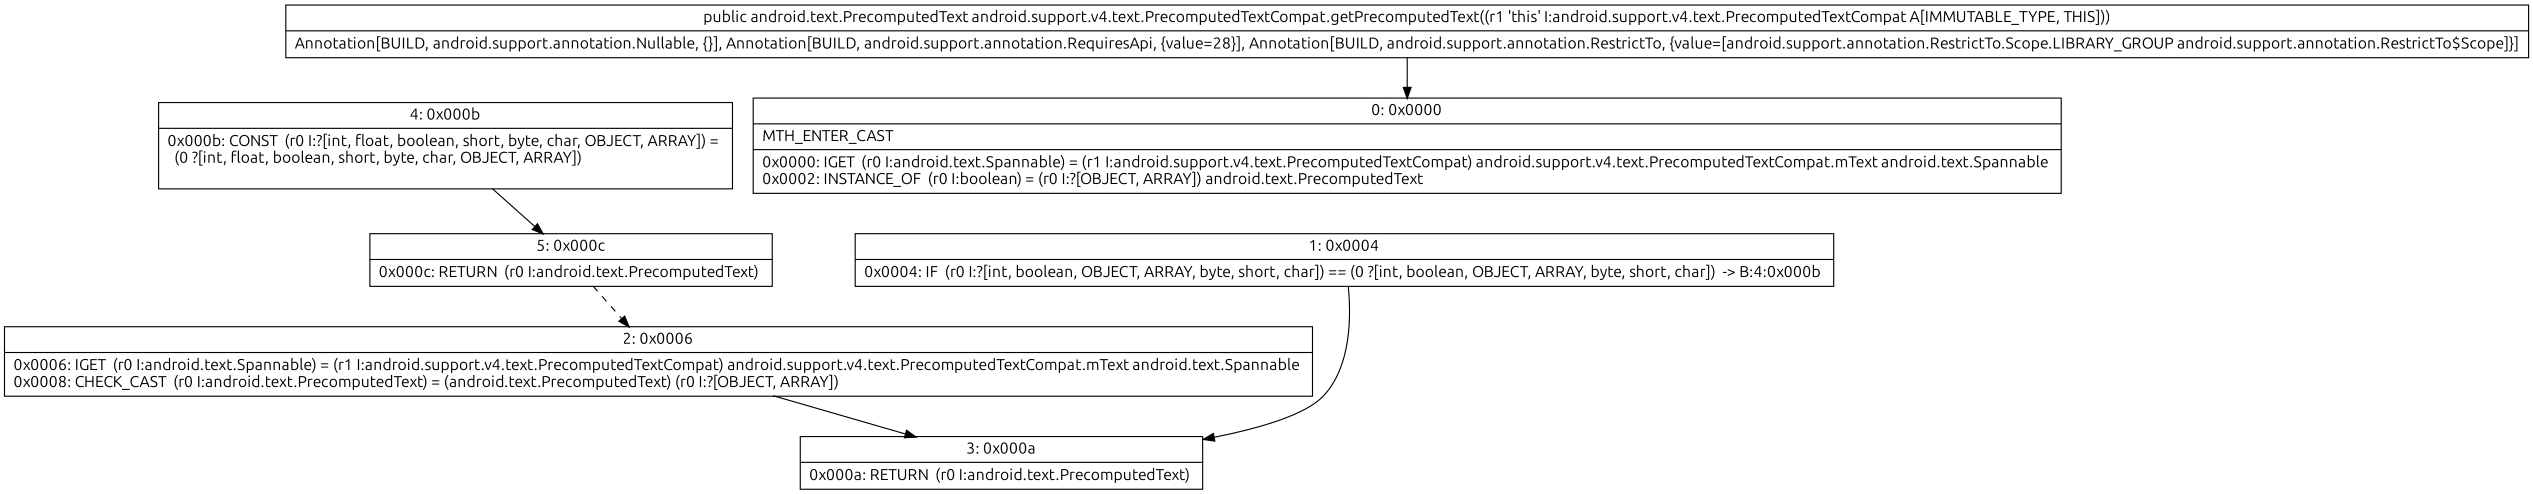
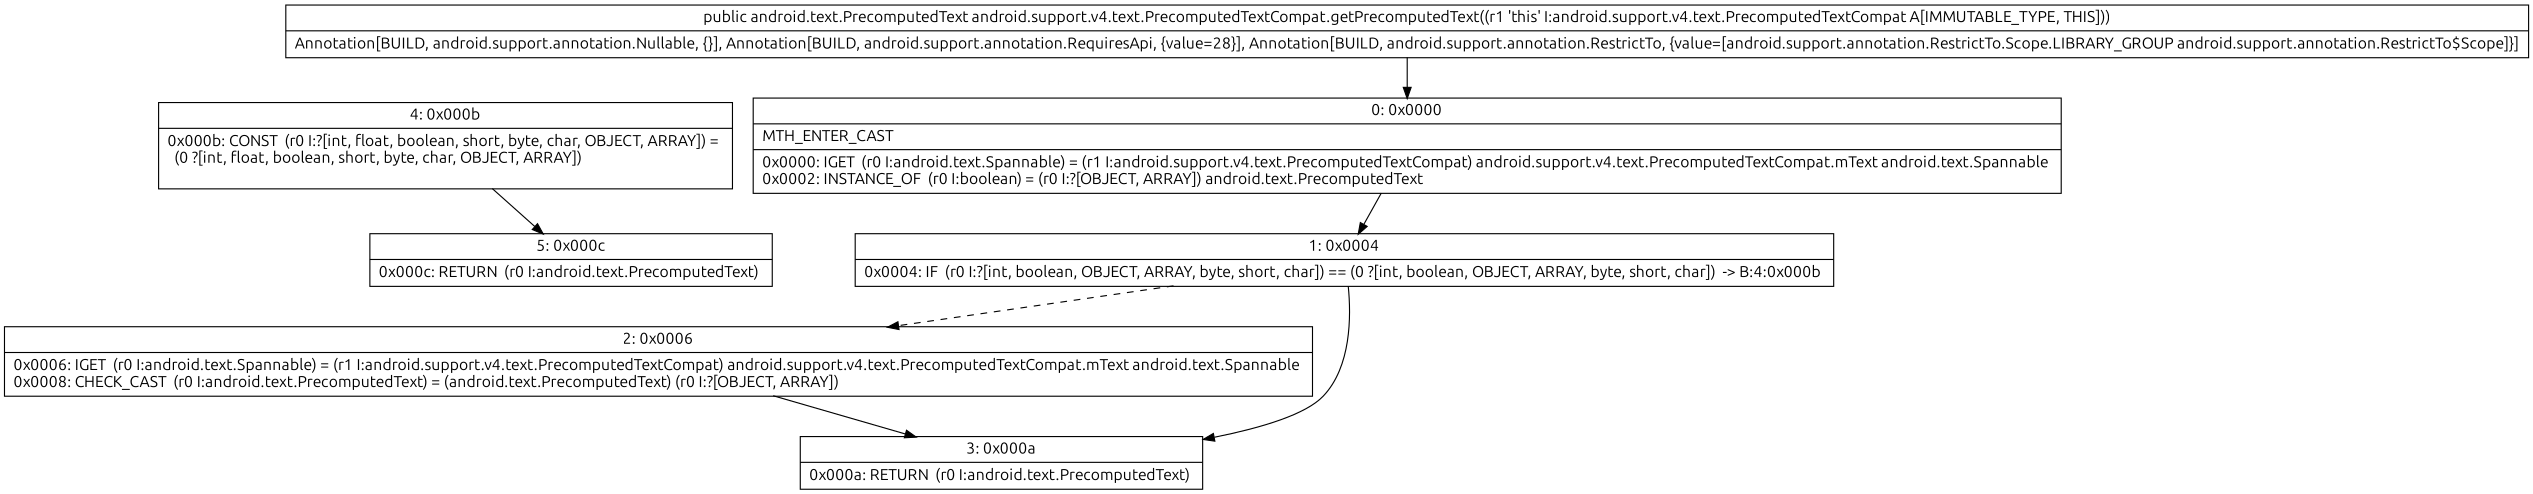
edge "0: 0x0000" -> "1: 0x0004": added
edge "5: 0x000c" -> "2: 0x0006": now "1: 0x0004" -> "2: 0x0006"
